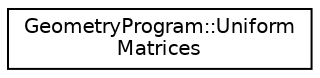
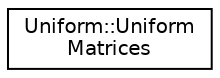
node "GeometryProgram::Uniform Matrices": label "GeometryProgram::Uniform Matrices" -> "Uniform::Uniform Matrices"
